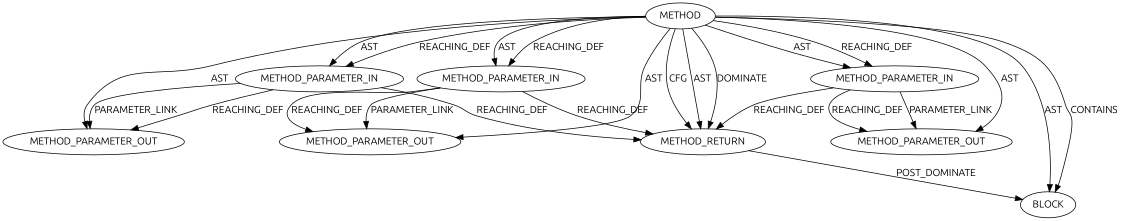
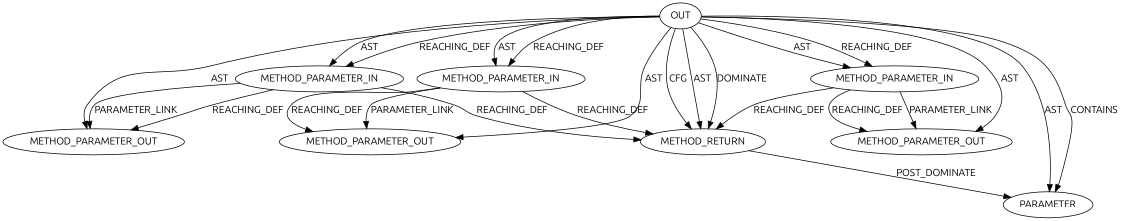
node "METHOD": label "METHOD" -> "OUT"
node "BLOCK": label "BLOCK" -> "PARAMETER"
